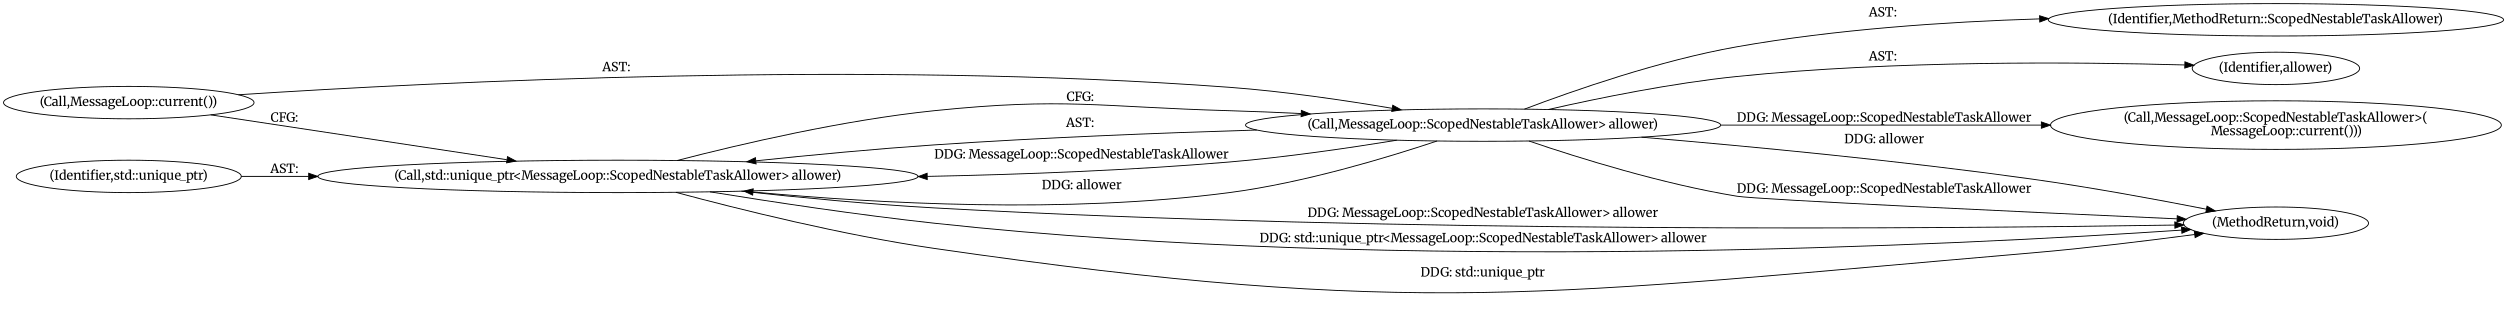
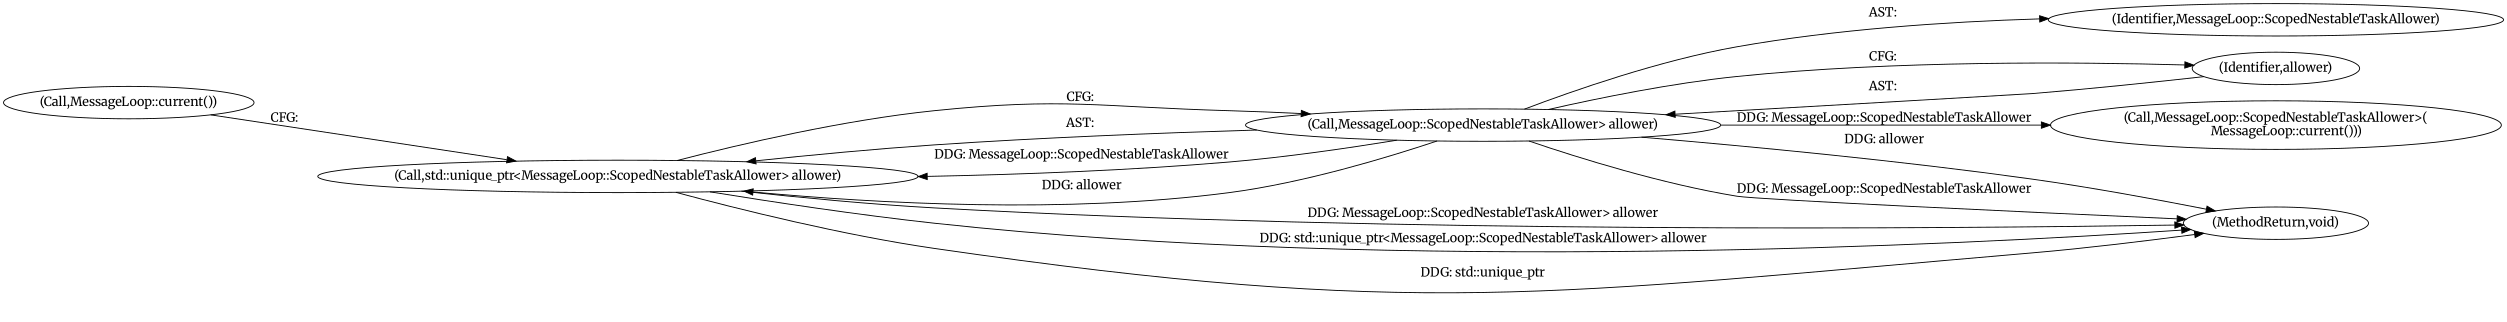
node "(Identifier,MethodReturn::ScopedNestableTaskAllower)": label "(Identifier,MethodReturn::ScopedNestableTaskAllower)" -> "(Identifier,MessageLoop::ScopedNestableTaskAllower)"
edge "(Call,MessageLoop::ScopedNestableTaskAllower> allower)" -> "(Identifier,allower)": label "AST: " -> "CFG: "
edge "(Call,MessageLoop::current())" -> "(Call,MessageLoop::ScopedNestableTaskAllower> allower)": now "(Identifier,allower)" -> "(Call,MessageLoop::ScopedNestableTaskAllower> allower)"
node "(Identifier,std::unique_ptr)": removed
